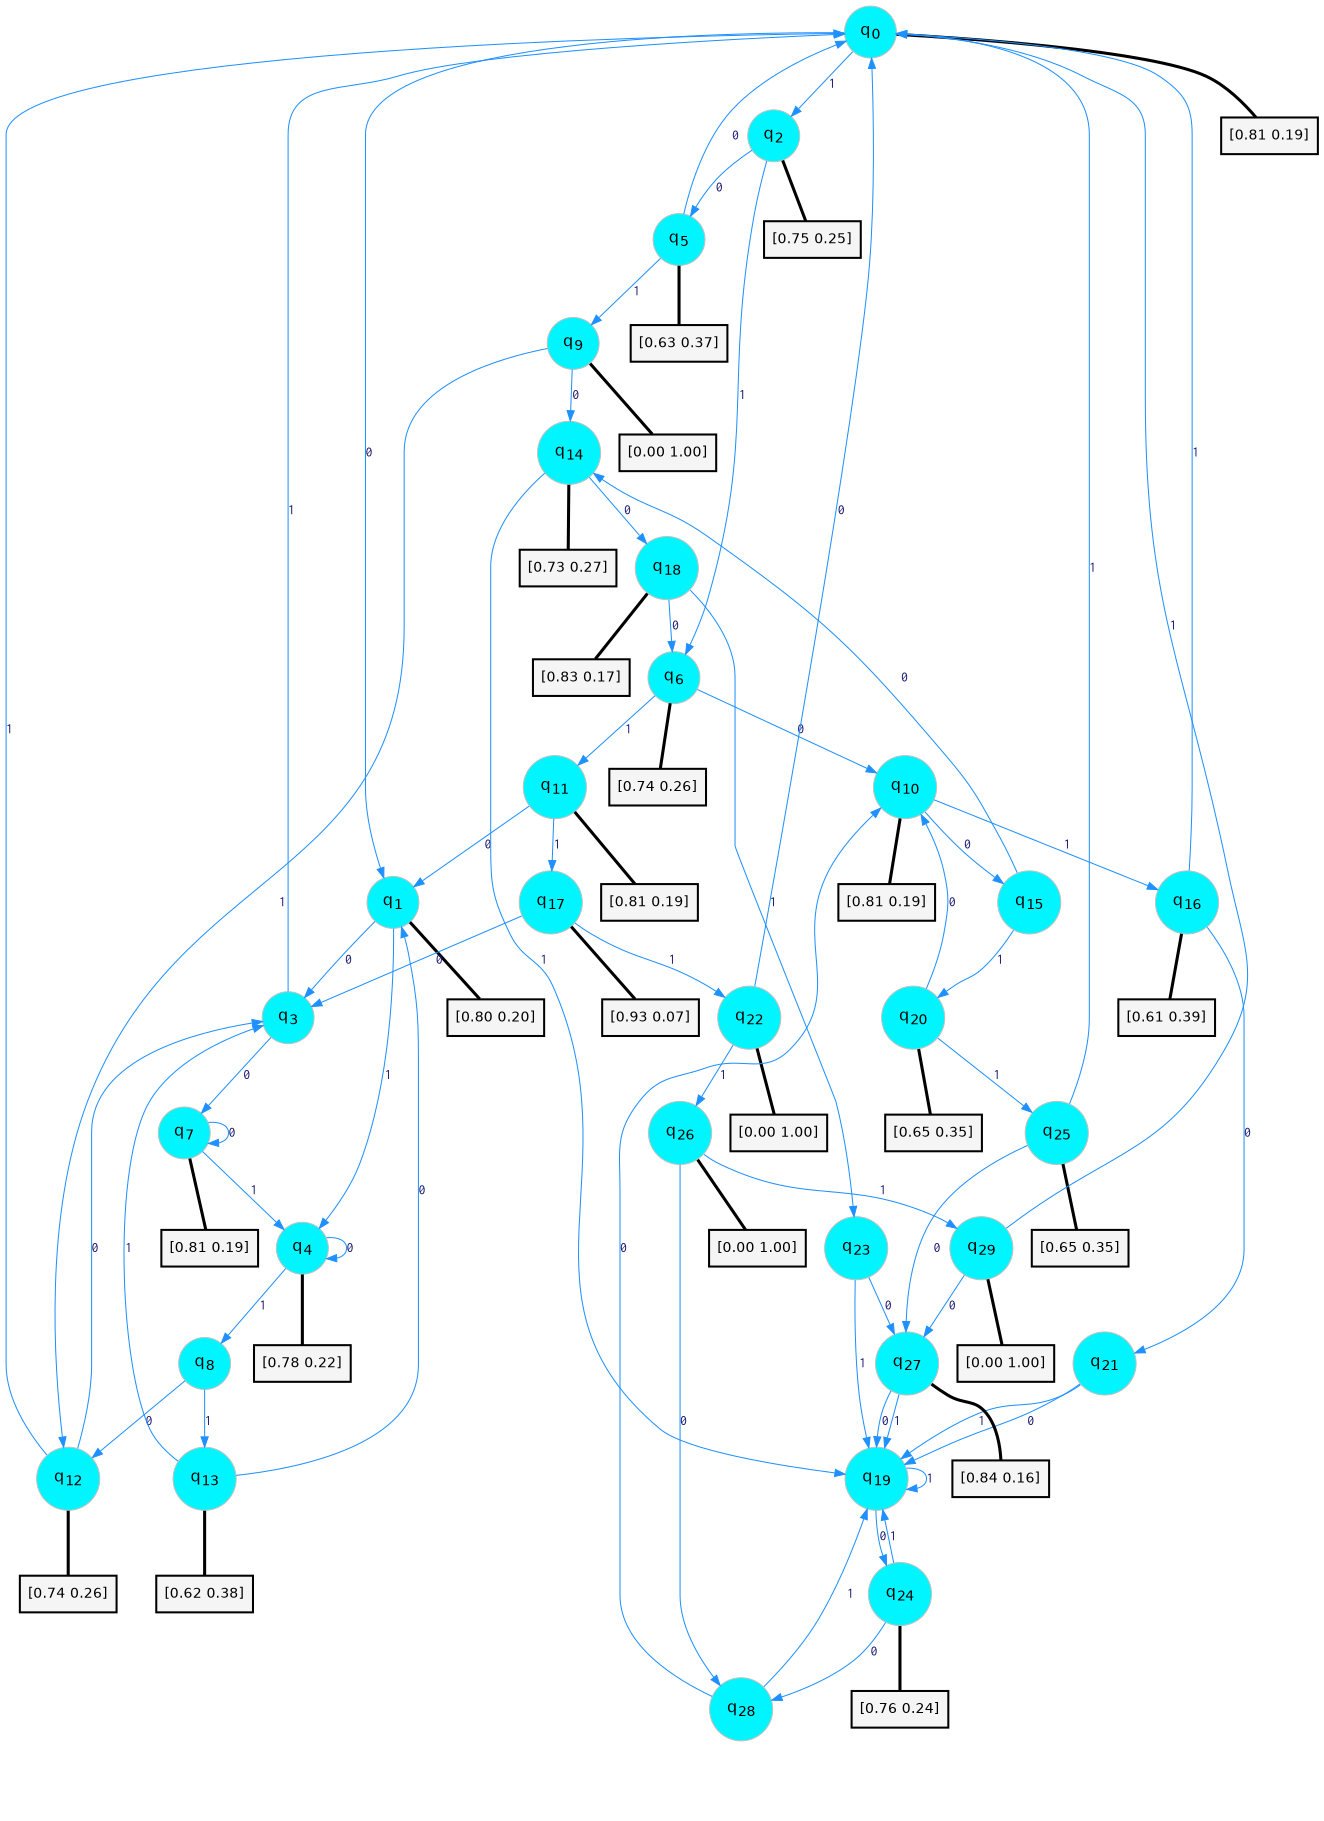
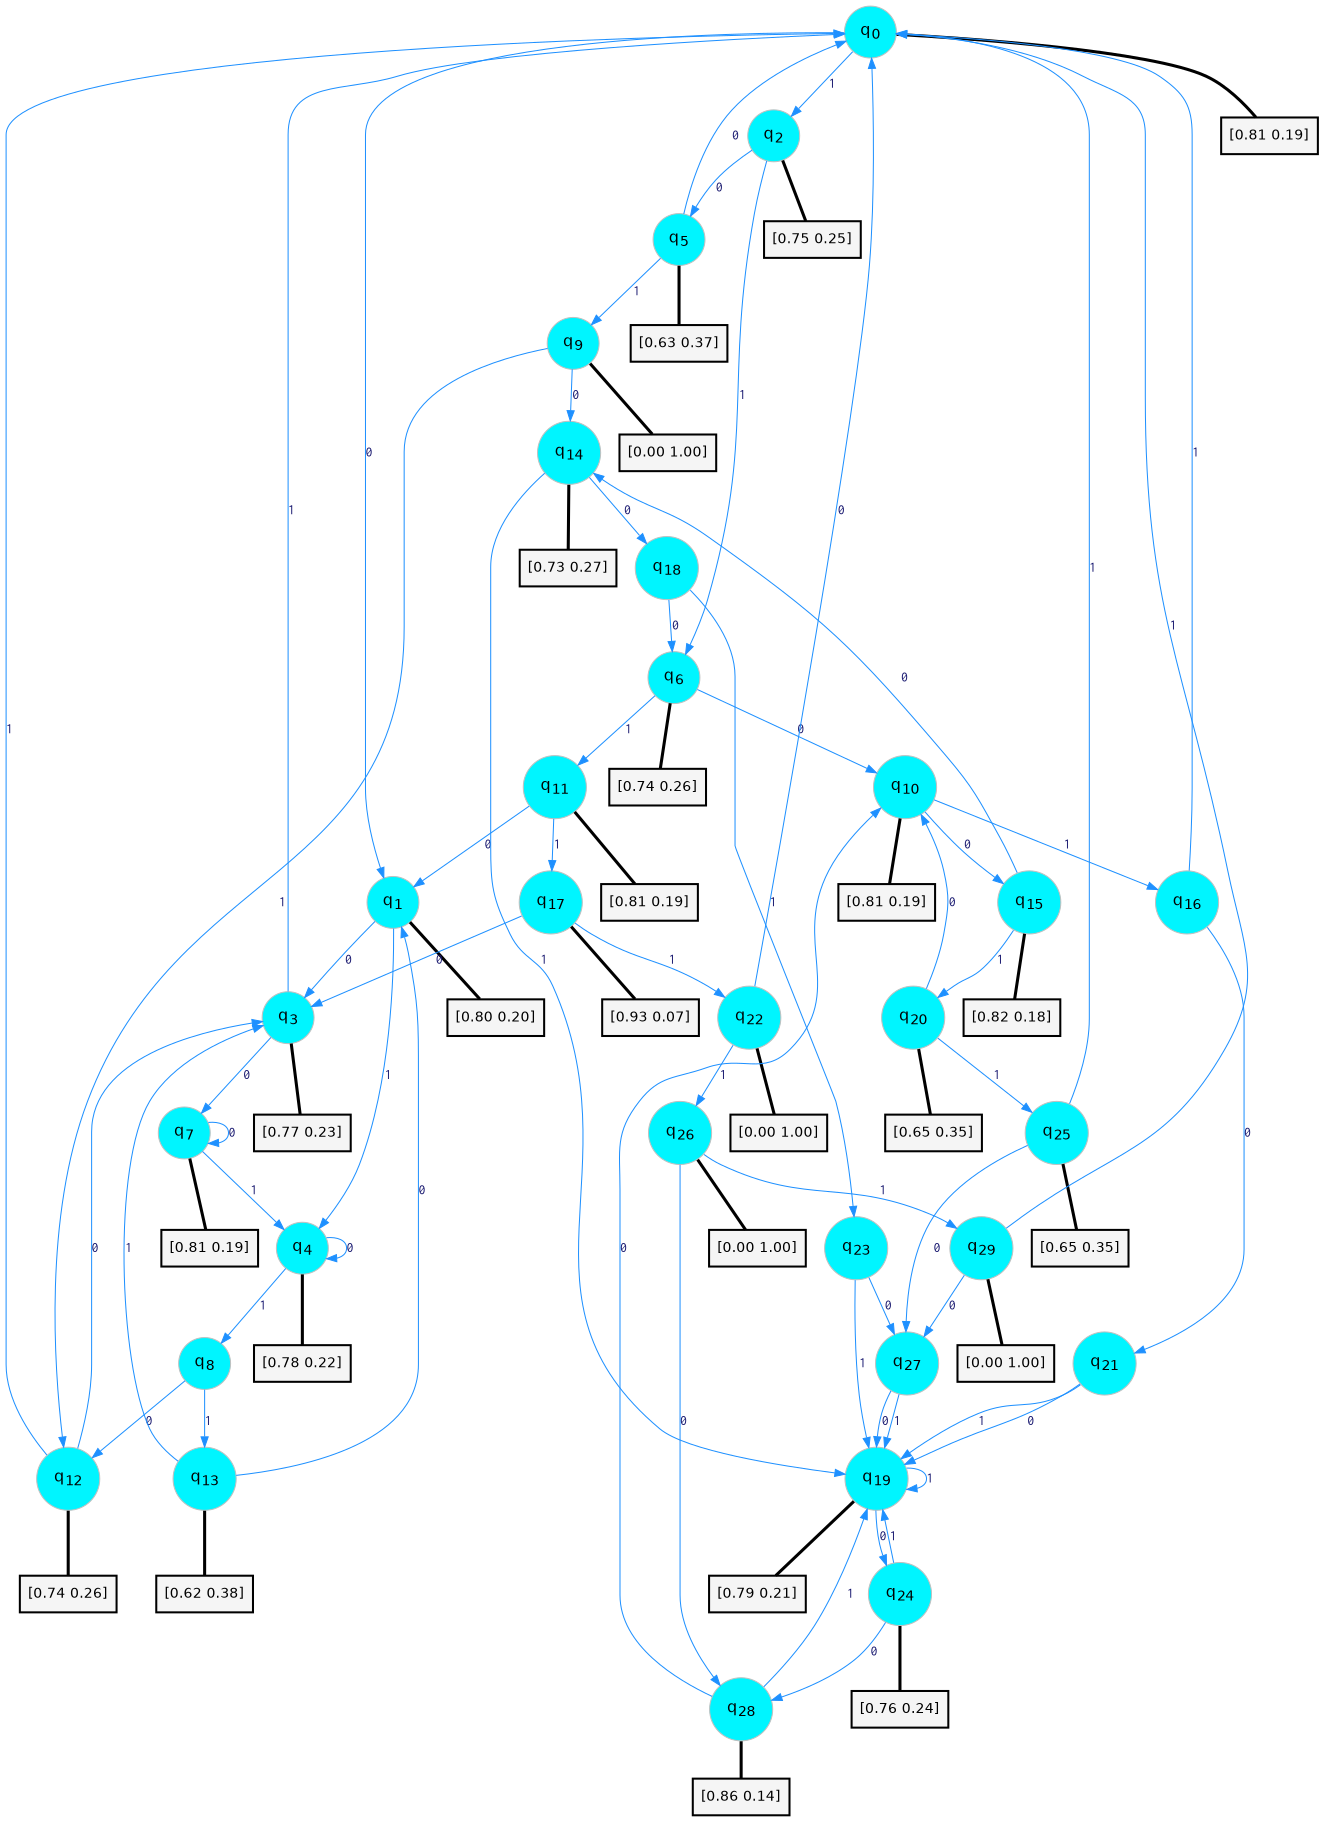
node "[0.83 0.17]": removed
node "[0.82 0.18]": added
node "[0.61 0.39]": removed
node "[0.77 0.23]": added
node "[0.84 0.16]": removed
node "[0.79 0.21]": added
node "[0.86 0.14]": added
